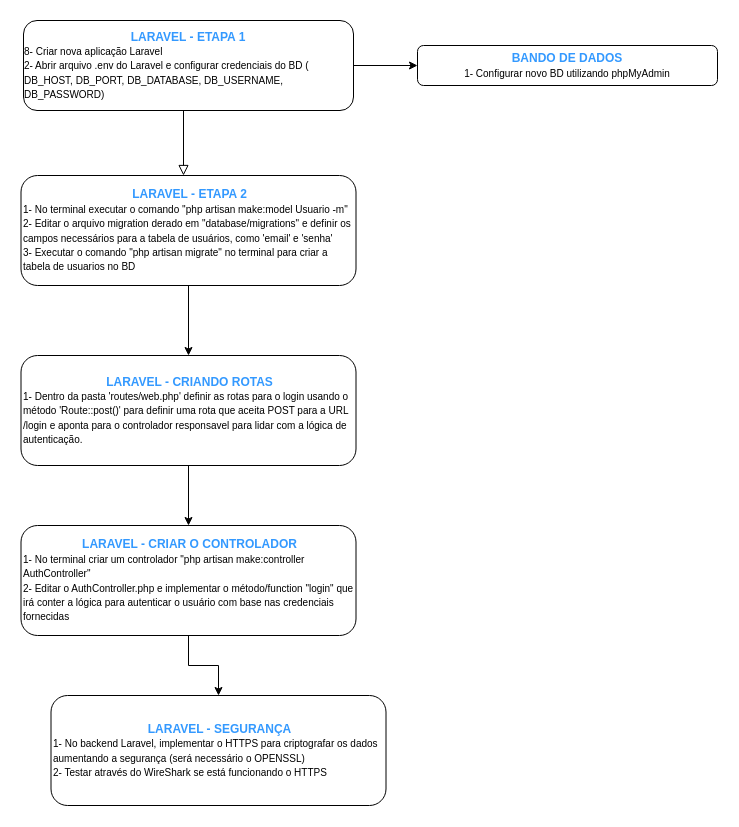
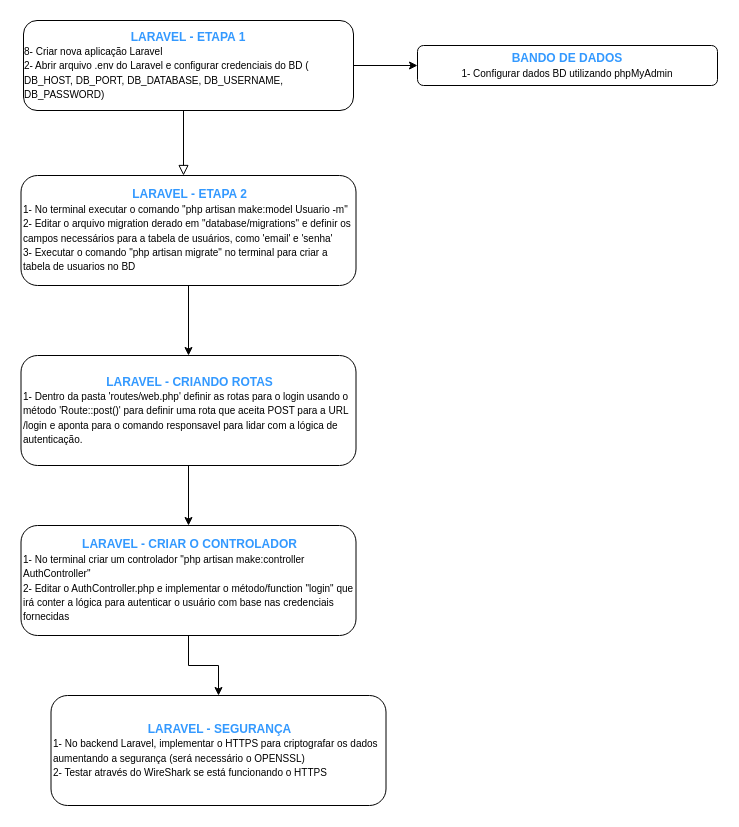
node "BANDO DE DADOS 1- Configurar novo BD utilizando phpMyAdmin": label "BANDO DE DADOS 1- Configurar novo BD utilizando phpMyAdmin" -> "BANDO DE DADOS 1- Configurar dados BD utilizando phpMyAdmin"
node "LARAVEL - CRIANDO ROTAS 1- Dentro da pasta 'routes/web.php' definir as rotas para o login usando o método 'Route::post()' para definir uma rota que aceita POST para a URL /login e aponta para o controlador responsavel para lidar com a lógica de autenticação.": label "LARAVEL - CRIANDO ROTAS 1- Dentro da pasta 'routes/web.php' definir as rotas para o login usando o método 'Route::post()' para definir uma rota que aceita POST para a URL /login e aponta para o controlador responsavel para lidar com a lógica de autenticação." -> "LARAVEL - CRIANDO ROTAS 1- Dentro da pasta 'routes/web.php' definir as rotas para o login usando o método 'Route::post()' para definir uma rota que aceita POST para a URL /login e aponta para o comando responsavel para lidar com a lógica de autenticação."
